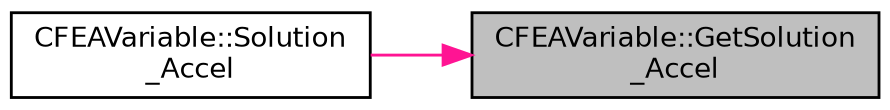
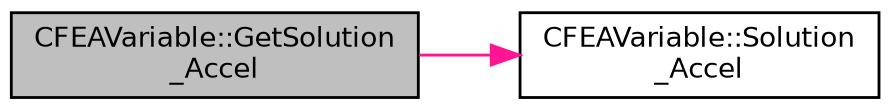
edge "CFEAVariable::Solution _Accel" -> "CFEAVariable::GetSolution _Accel": reversed
